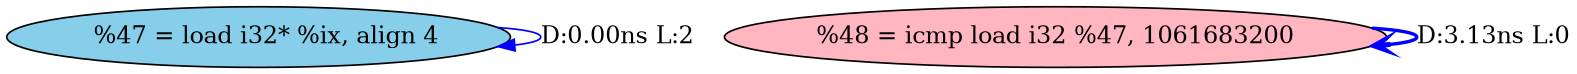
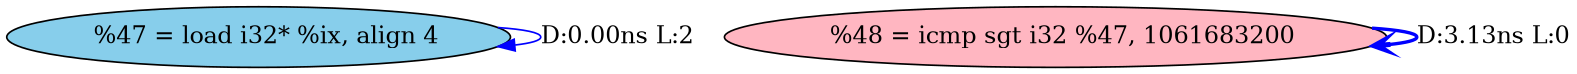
node "%48 = icmp load i32 %47, 1061683200": label "%48 = icmp load i32 %47, 1061683200" -> "%48 = icmp sgt i32 %47, 1061683200"
